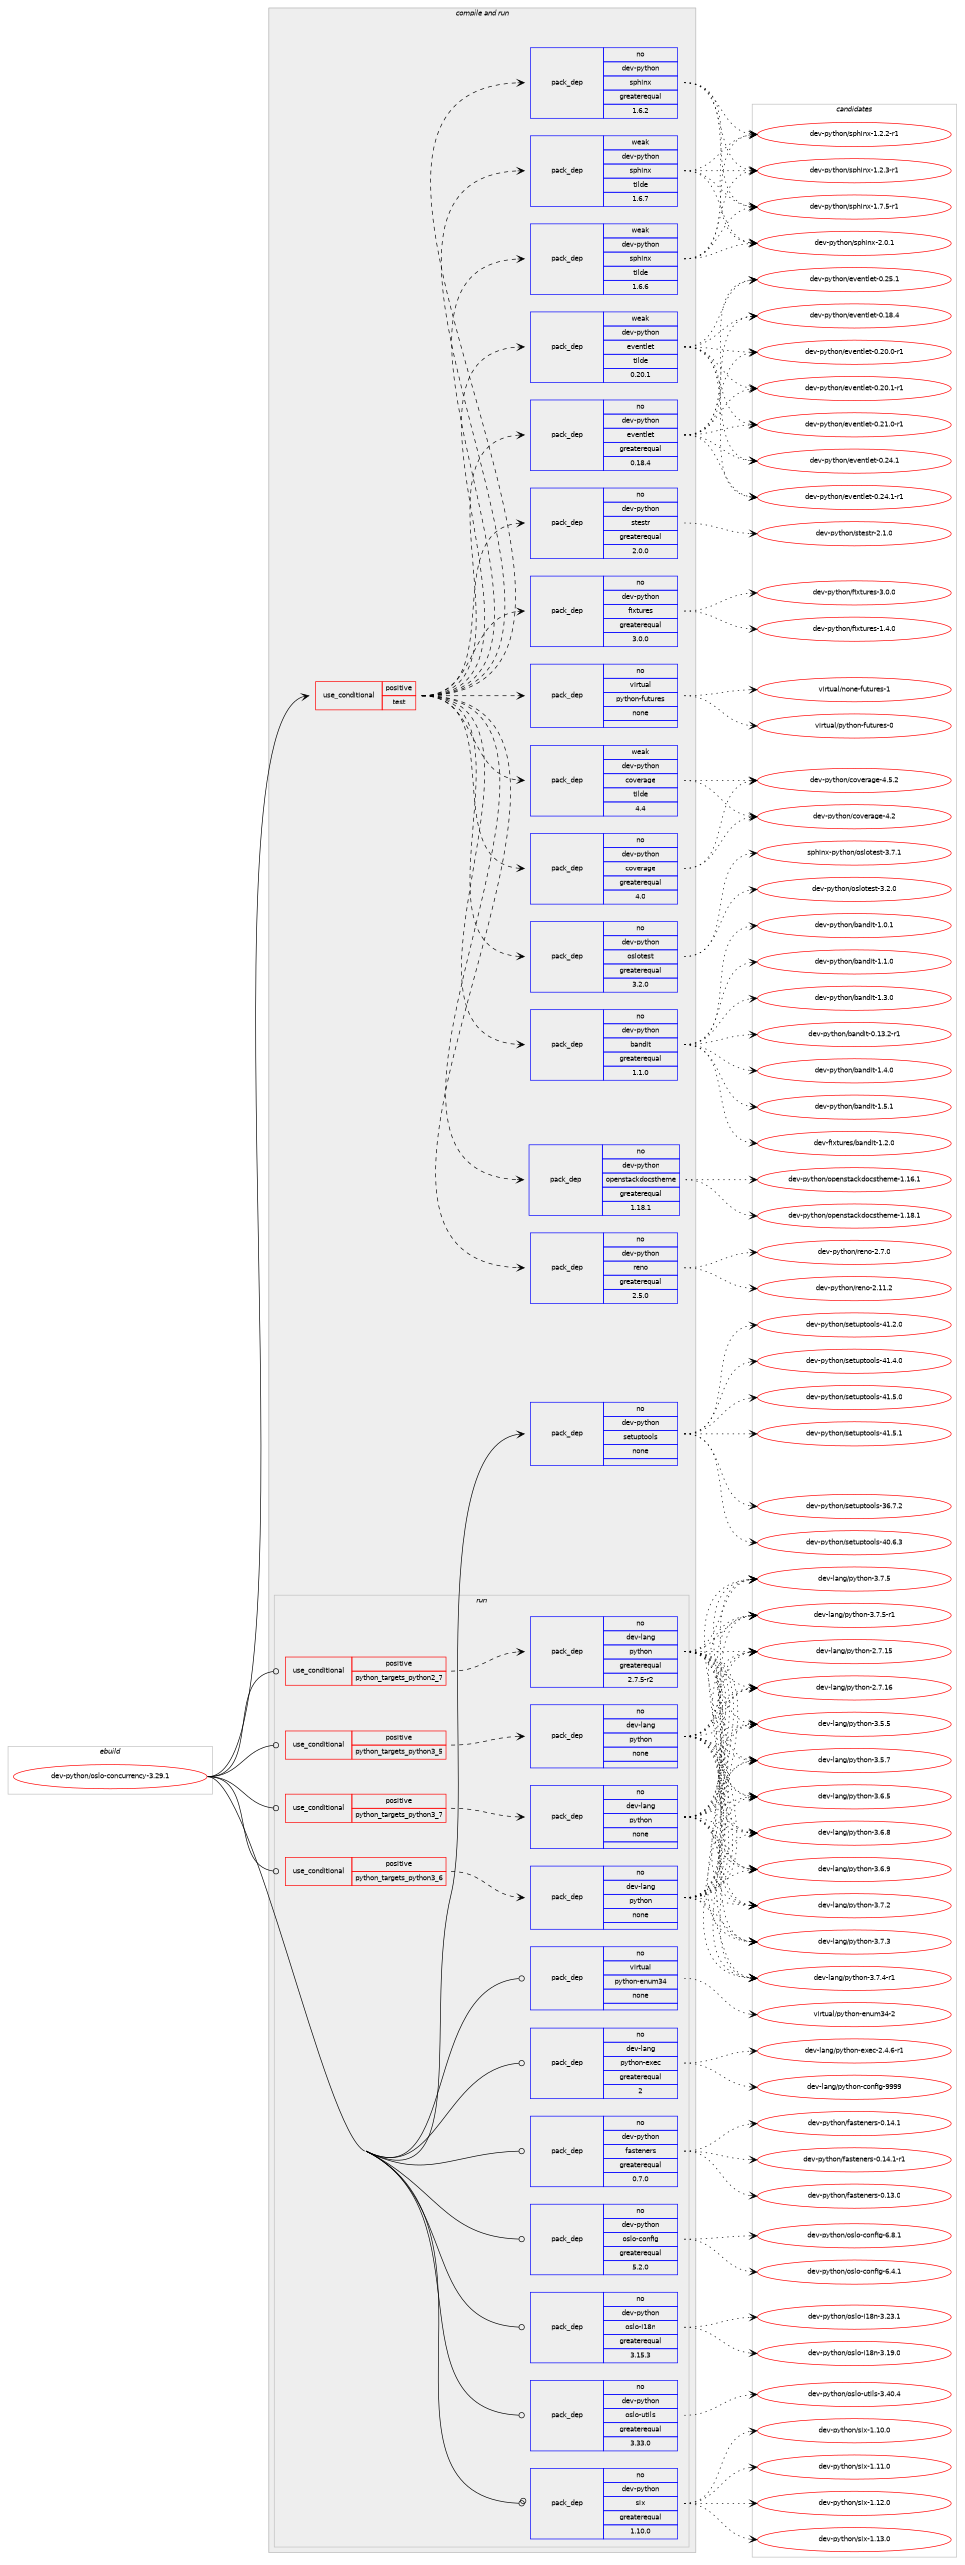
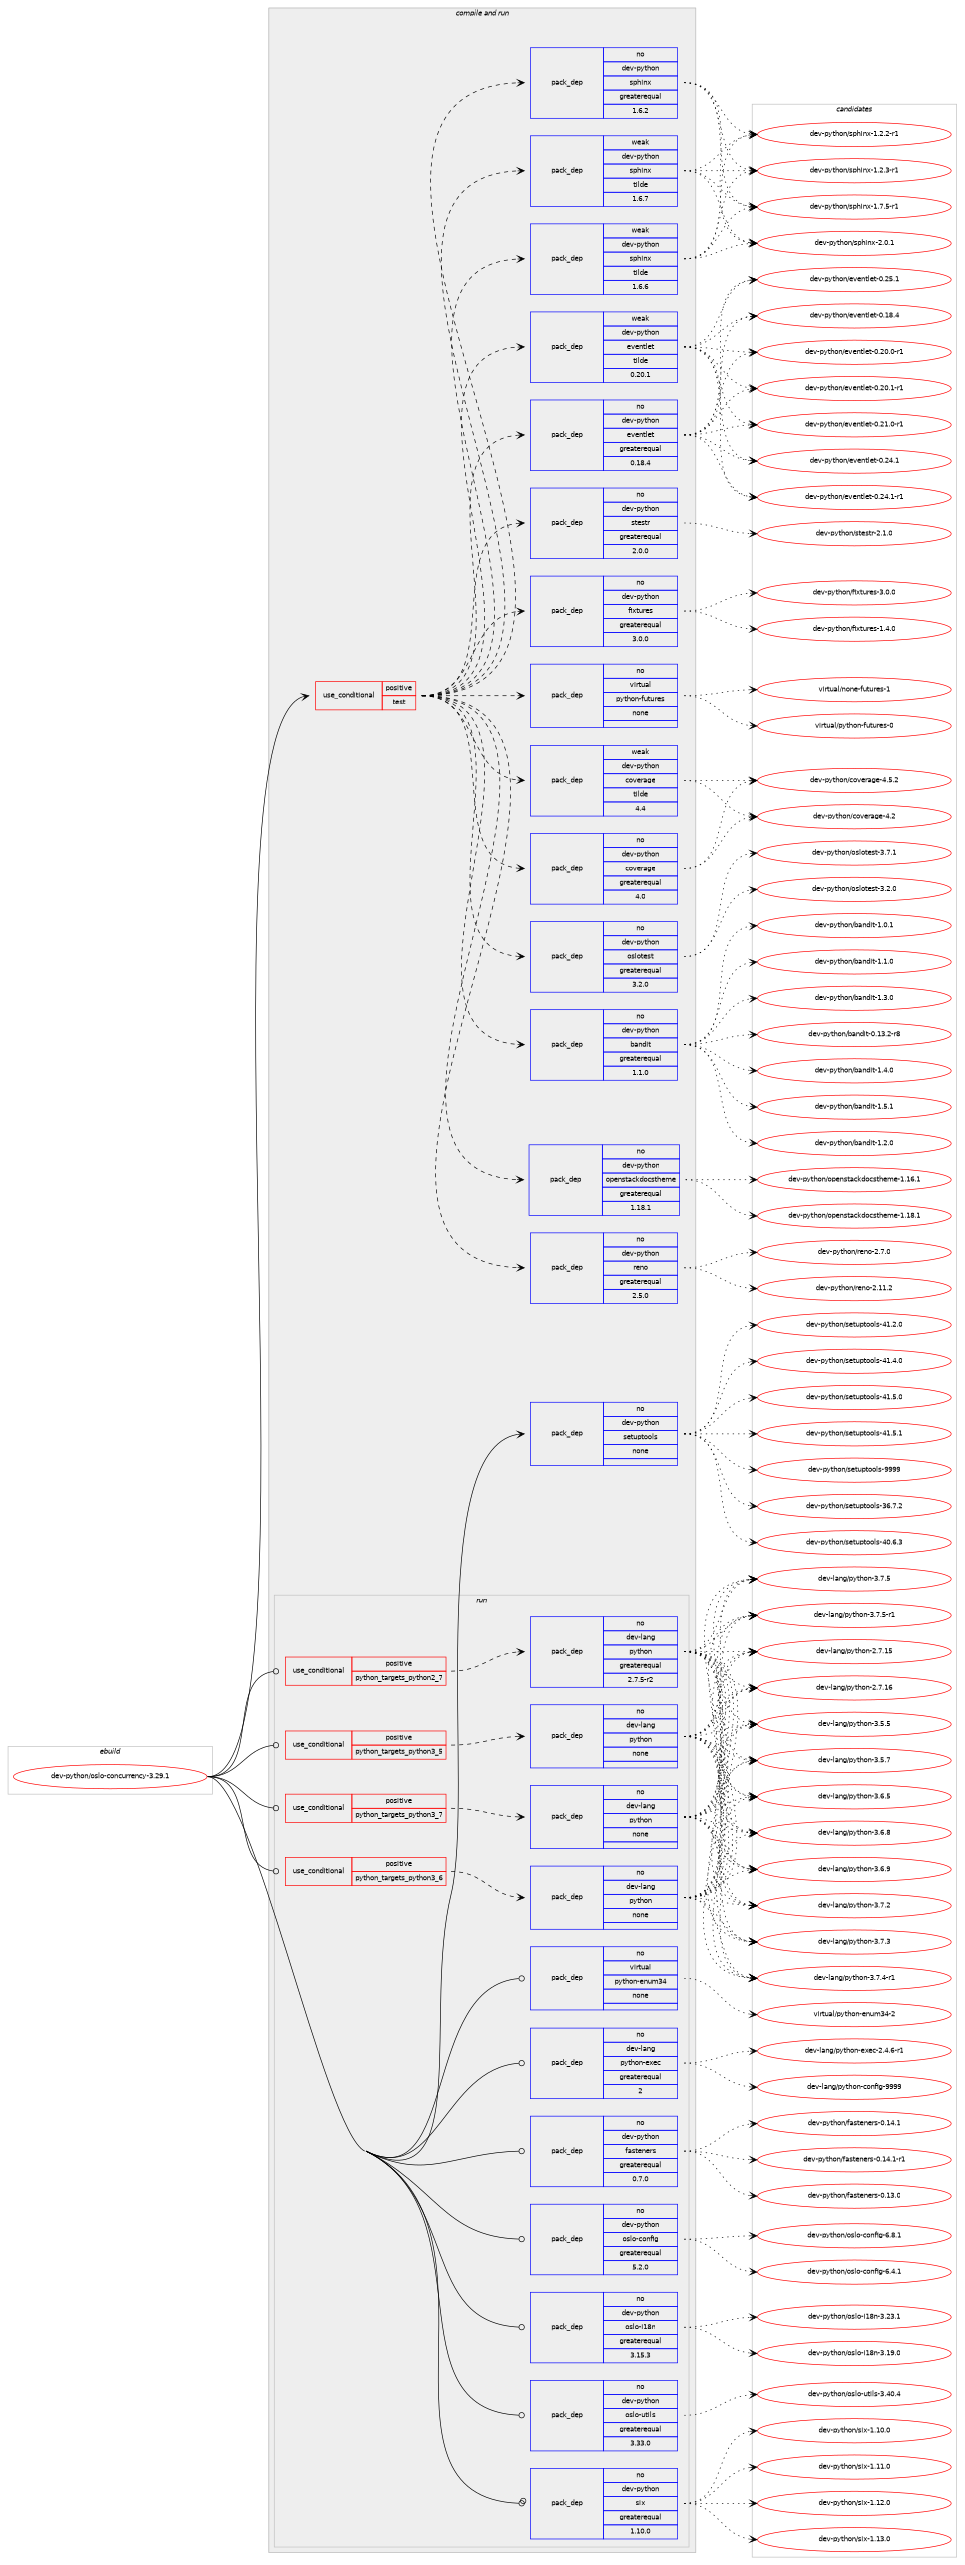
node "sphinx-python/oslotest-3.7.1": label "sphinx-python/oslotest-3.7.1" -> "dev-python/oslotest-3.7.1"
node "dev-python/bandit-0.13.2-r1": label "dev-python/bandit-0.13.2-r1" -> "dev-python/bandit-0.13.2-r8"
node "dev-fixtures/bandit-1.2.0": label "dev-fixtures/bandit-1.2.0" -> "dev-python/bandit-1.2.0"
node "dev-python/setuptools-9999": added
